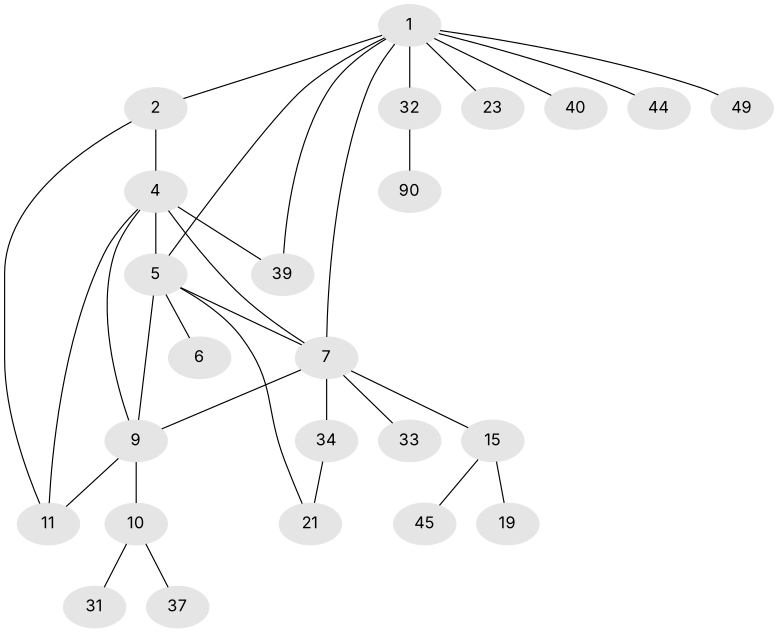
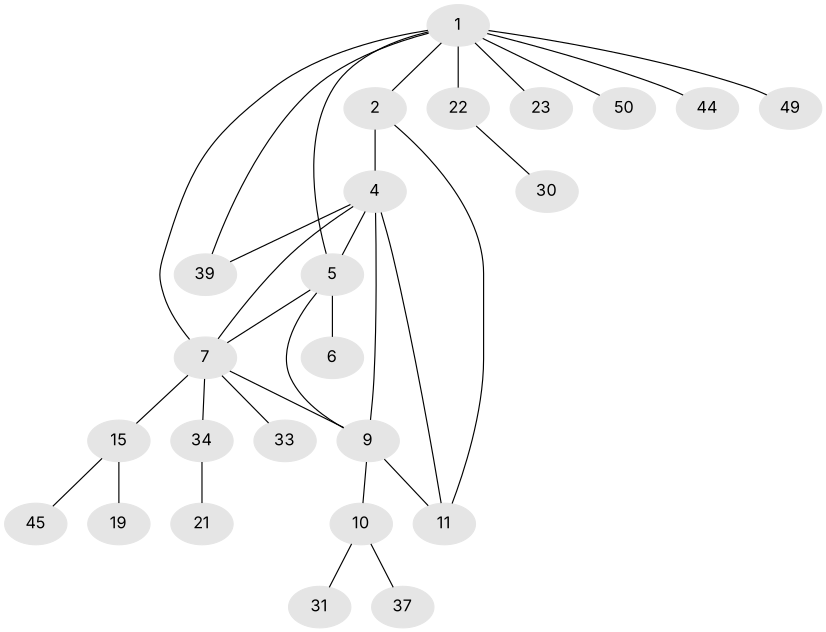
node "32": label "32" -> "22"
node "40": label "40" -> "50"
node "90": label "90" -> "30"
edge "5" -- "21": removed
